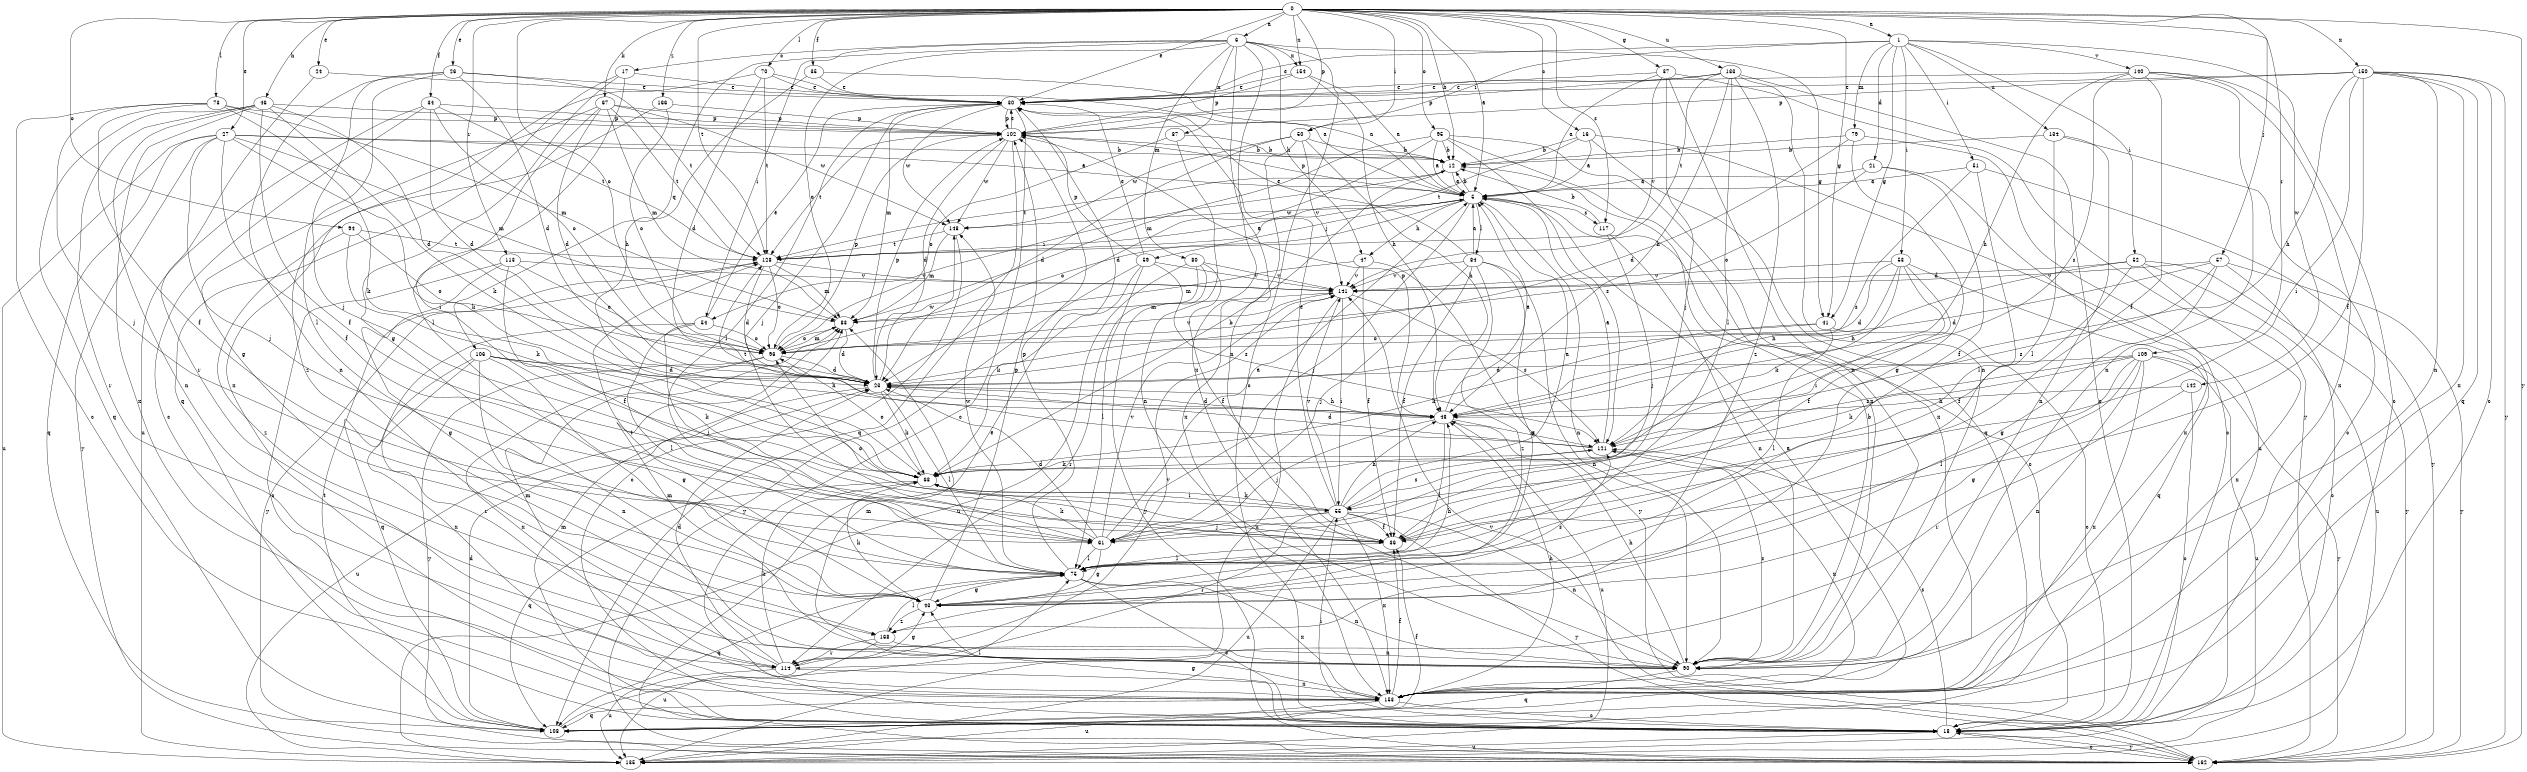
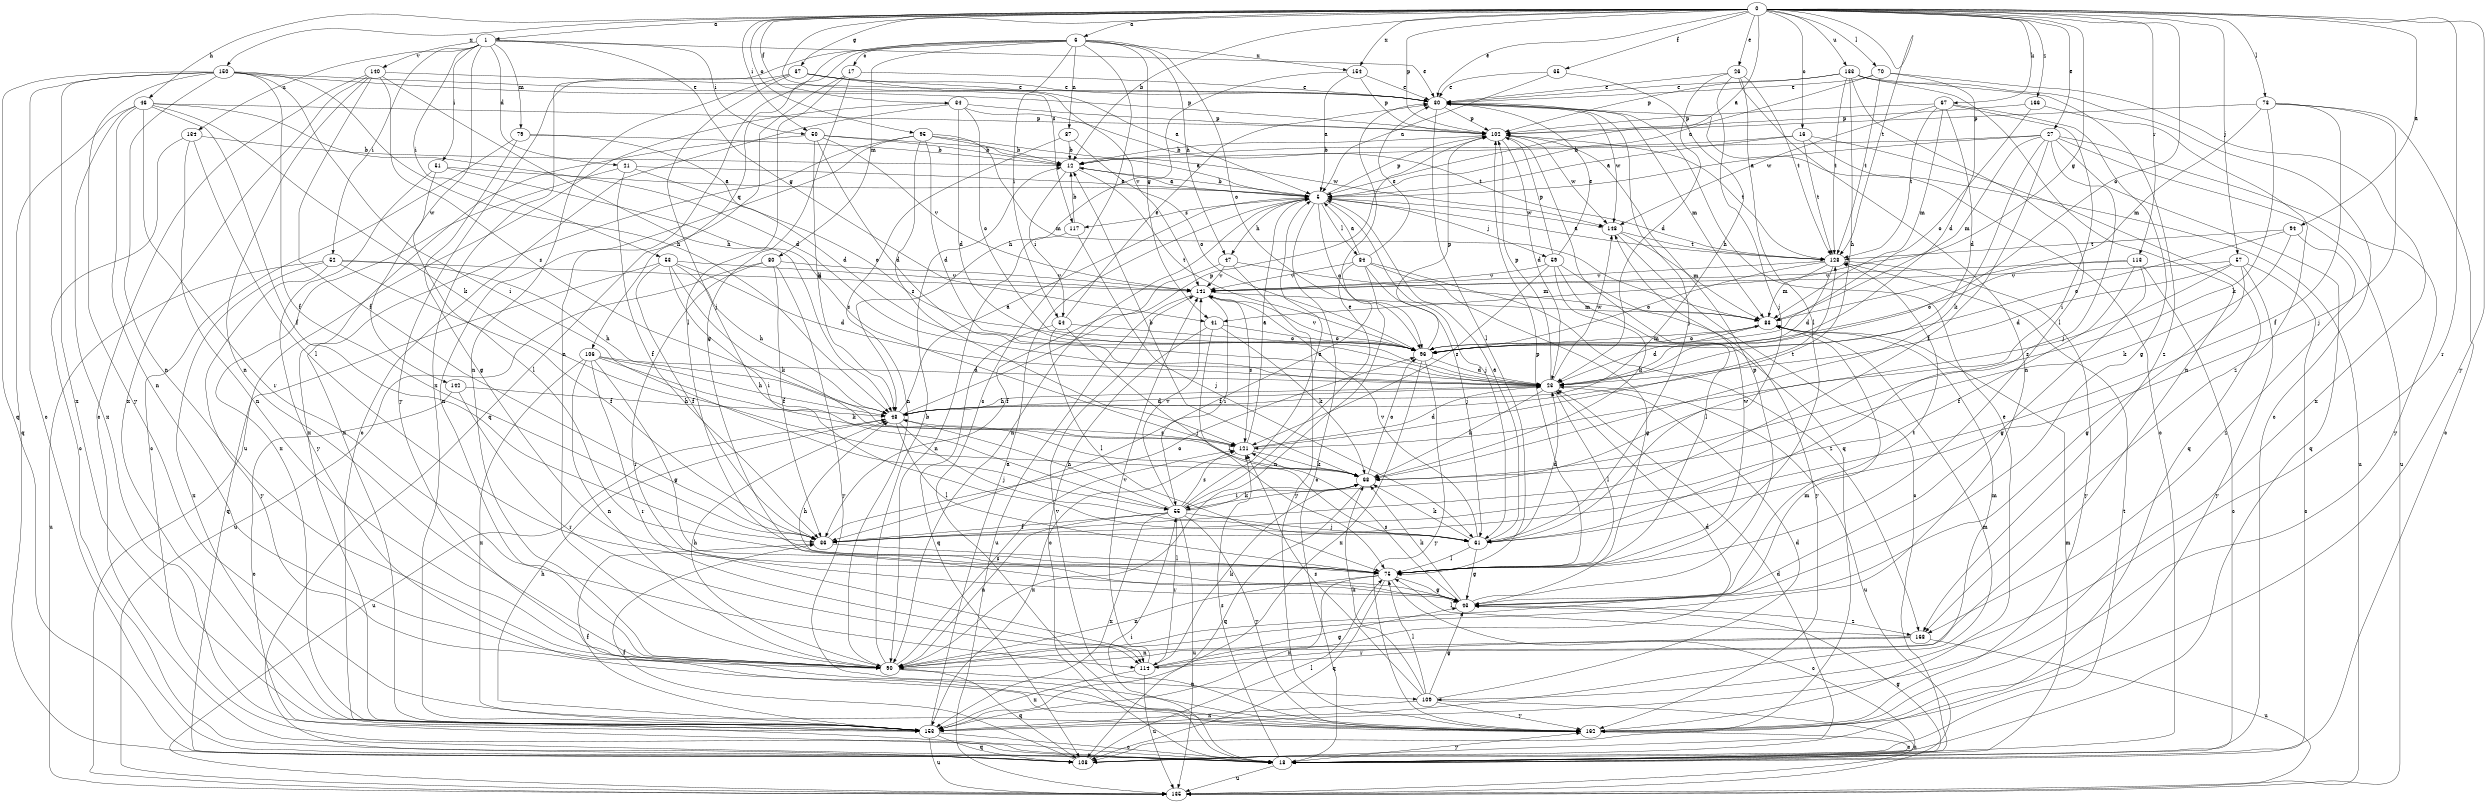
node "24": removed
edge "0" -> "94": label "o" -> "a"
edge "102" -> "30": removed, label "e"
edge "12" -> "128": now "12" -> "96"
edge "109" -> "90": reversed
